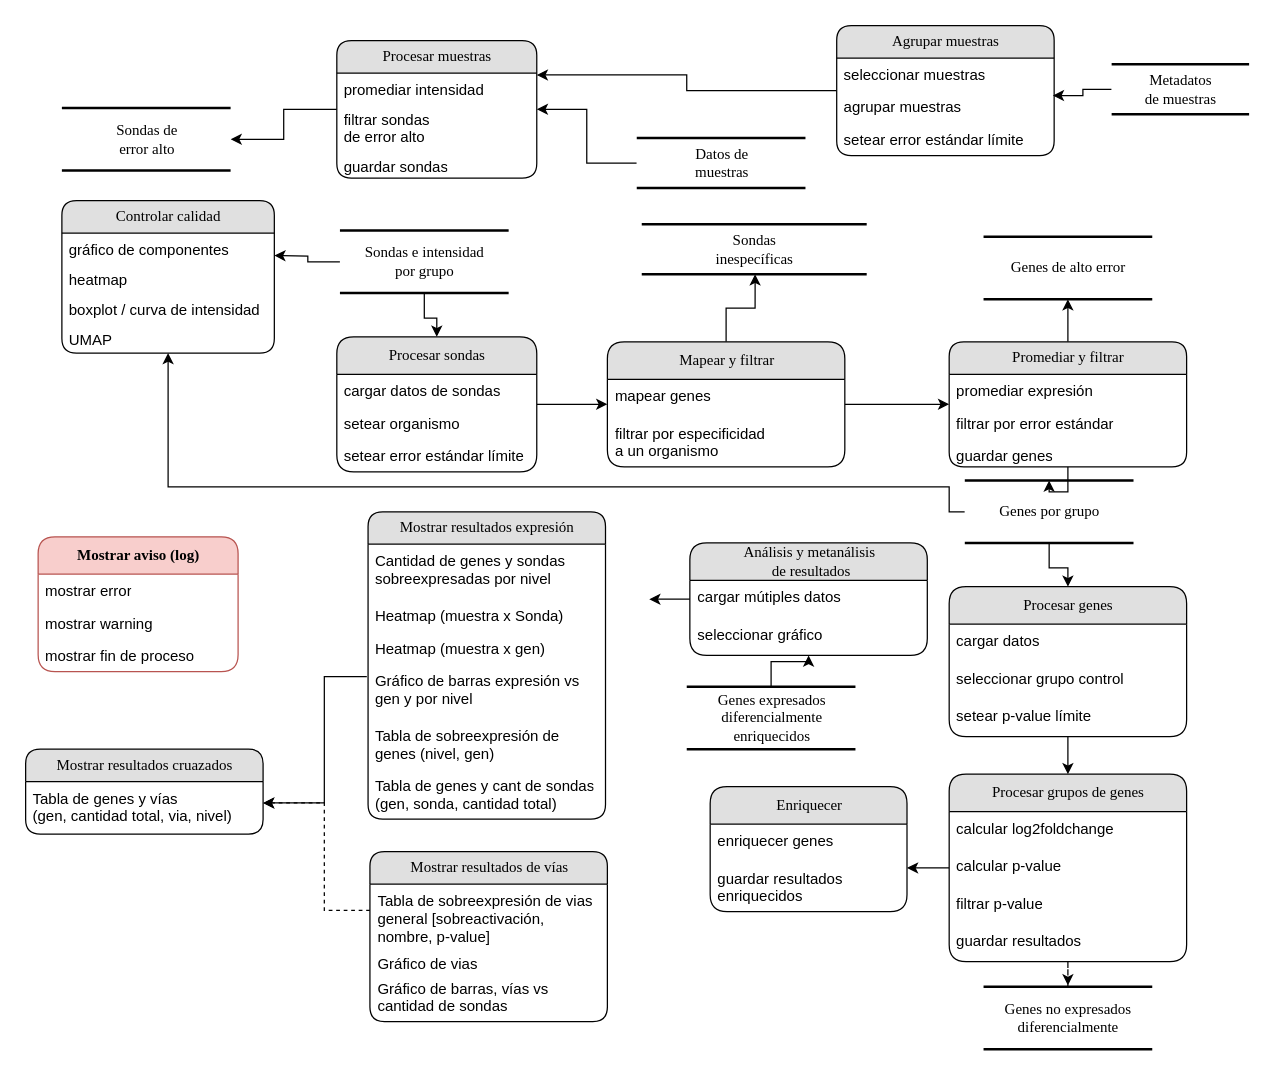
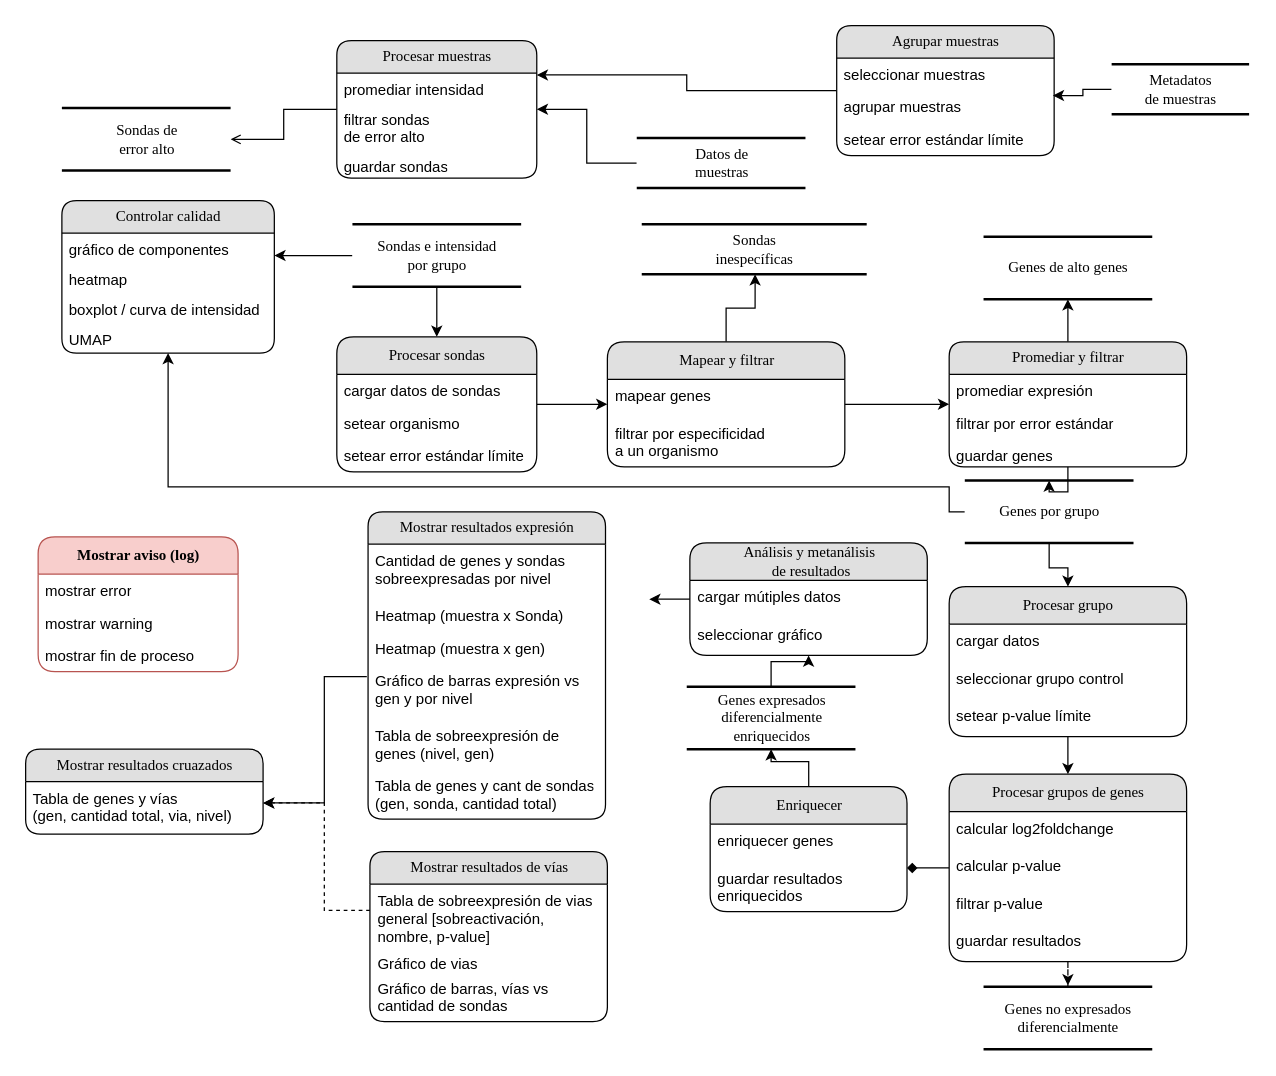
edge "Procesar muestras" -> "Sondas de error alto": arrowhead classic -> open
node "Sondas e intensidad por grupo": moved (424, 262) -> (437, 256)
node "Genes de alto error": label "Genes de alto error" -> "Genes de alto genes"
node "Procesar genes": label "Procesar genes" -> "Procesar grupo"
edge "Enriquecer" -> "Genes expresados diferencialmente enriquecidos": added
edge "Procesar grupos de genes" -> "Enriquecer": arrowhead classic -> diamond
